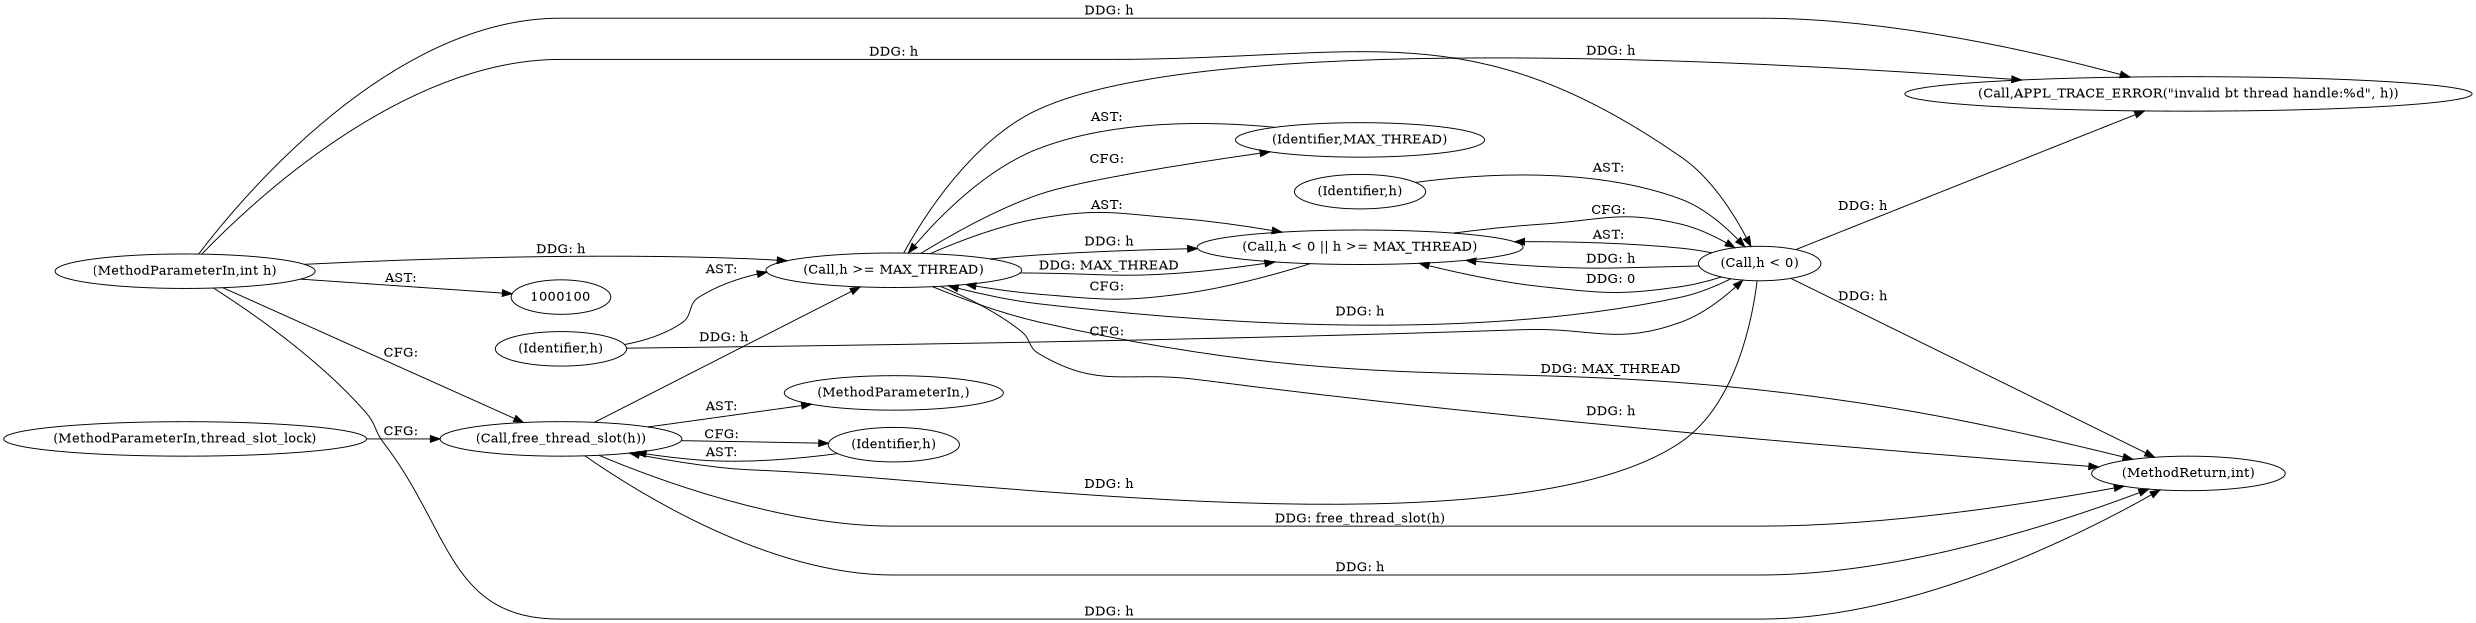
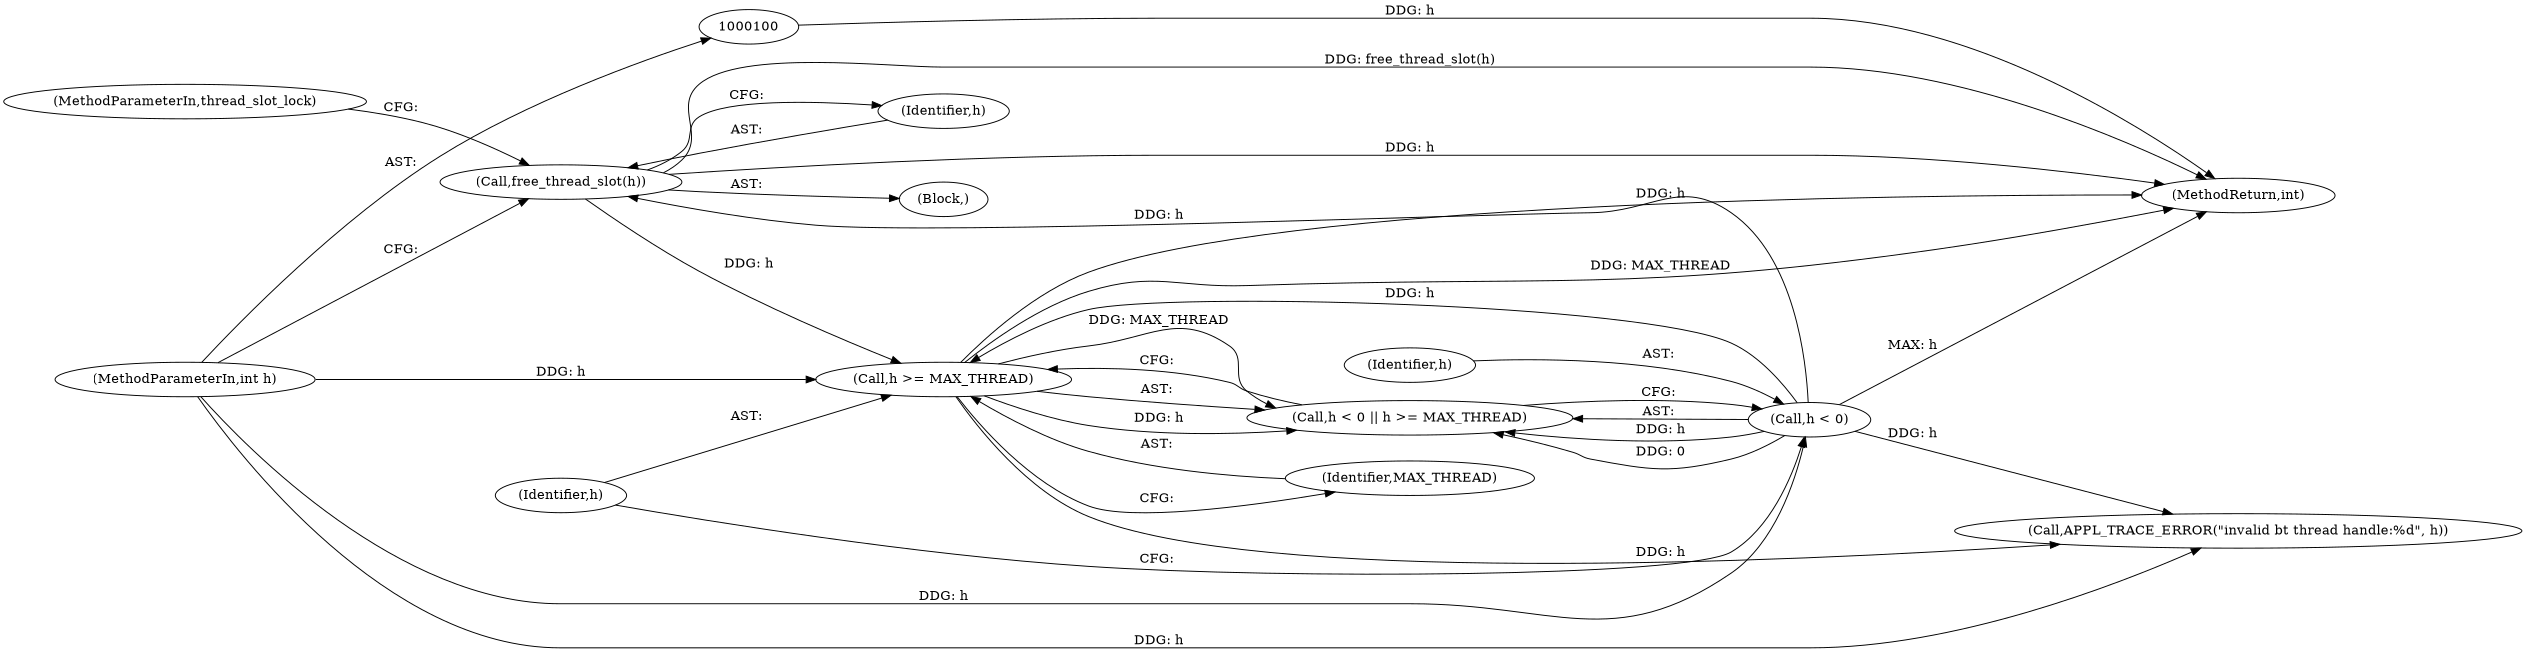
edge "(Call,h < 0)" -> "(MethodReturn,int)": label "DDG: h" -> "MAX: h"
node "(MethodParameterIn,)": label "(MethodParameterIn,)" -> "(Block,)"
edge "(MethodParameterIn,int h)" -> "(MethodReturn,int)": now "1000100" -> "(MethodReturn,int)"
